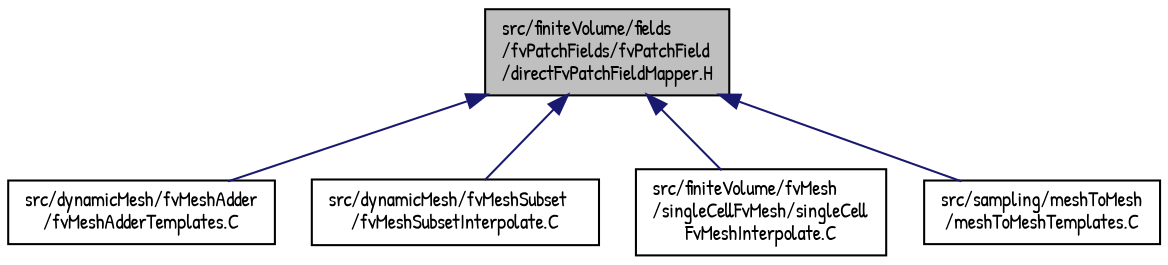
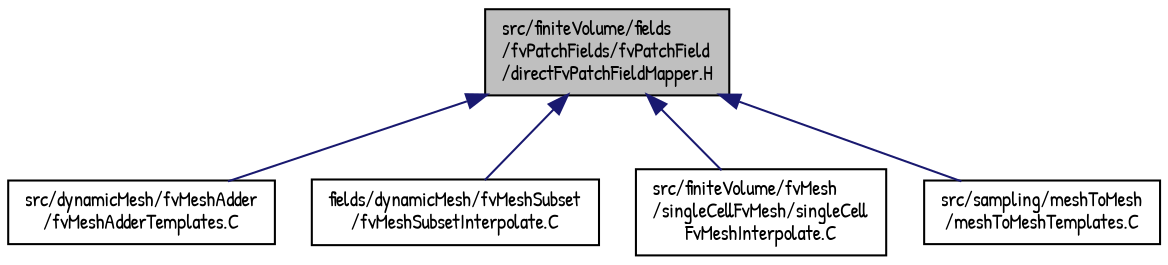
node "src/dynamicMesh/fvMeshSubset /fvMeshSubsetInterpolate.C": label "src/dynamicMesh/fvMeshSubset /fvMeshSubsetInterpolate.C" -> "fields/dynamicMesh/fvMeshSubset /fvMeshSubsetInterpolate.C"
